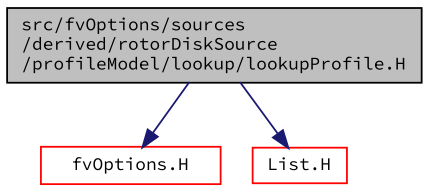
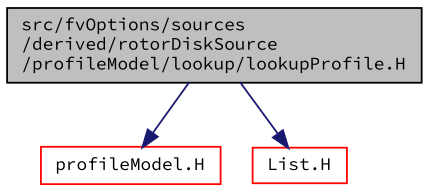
node "fvOptions.H": label "fvOptions.H" -> "profileModel.H"
